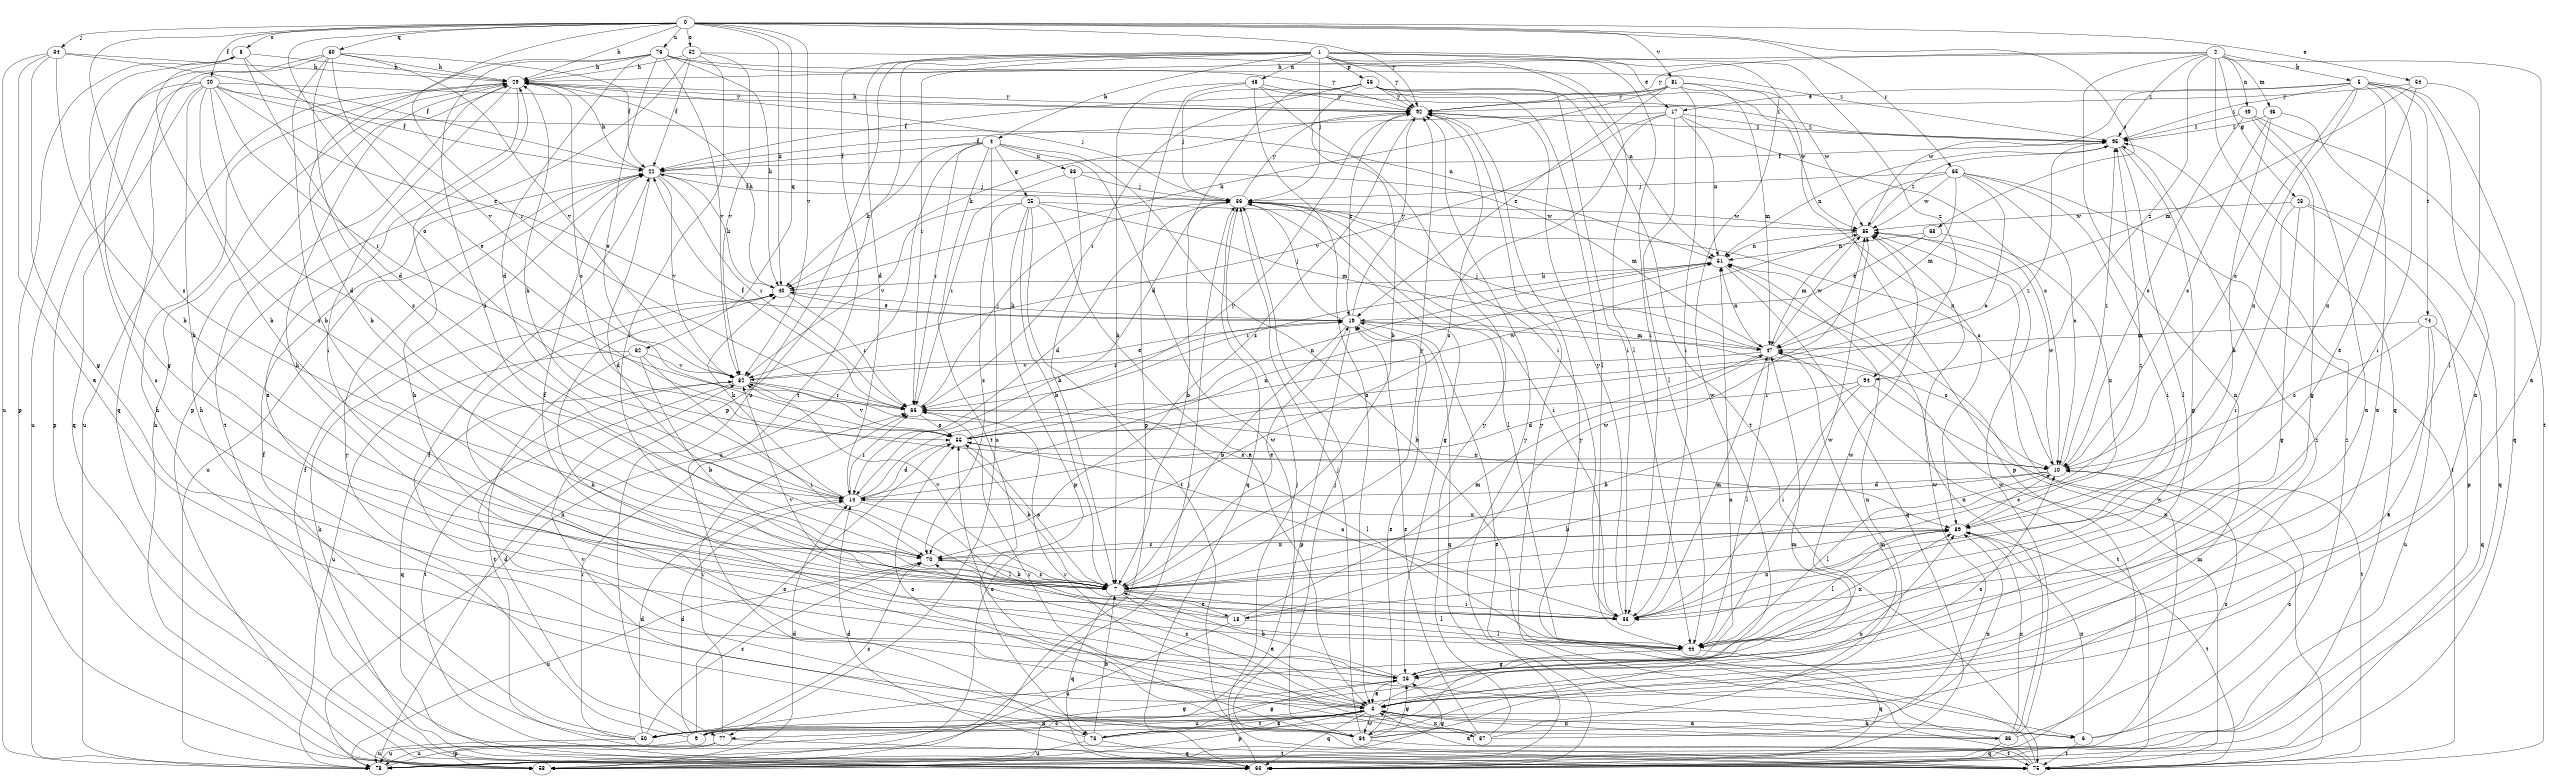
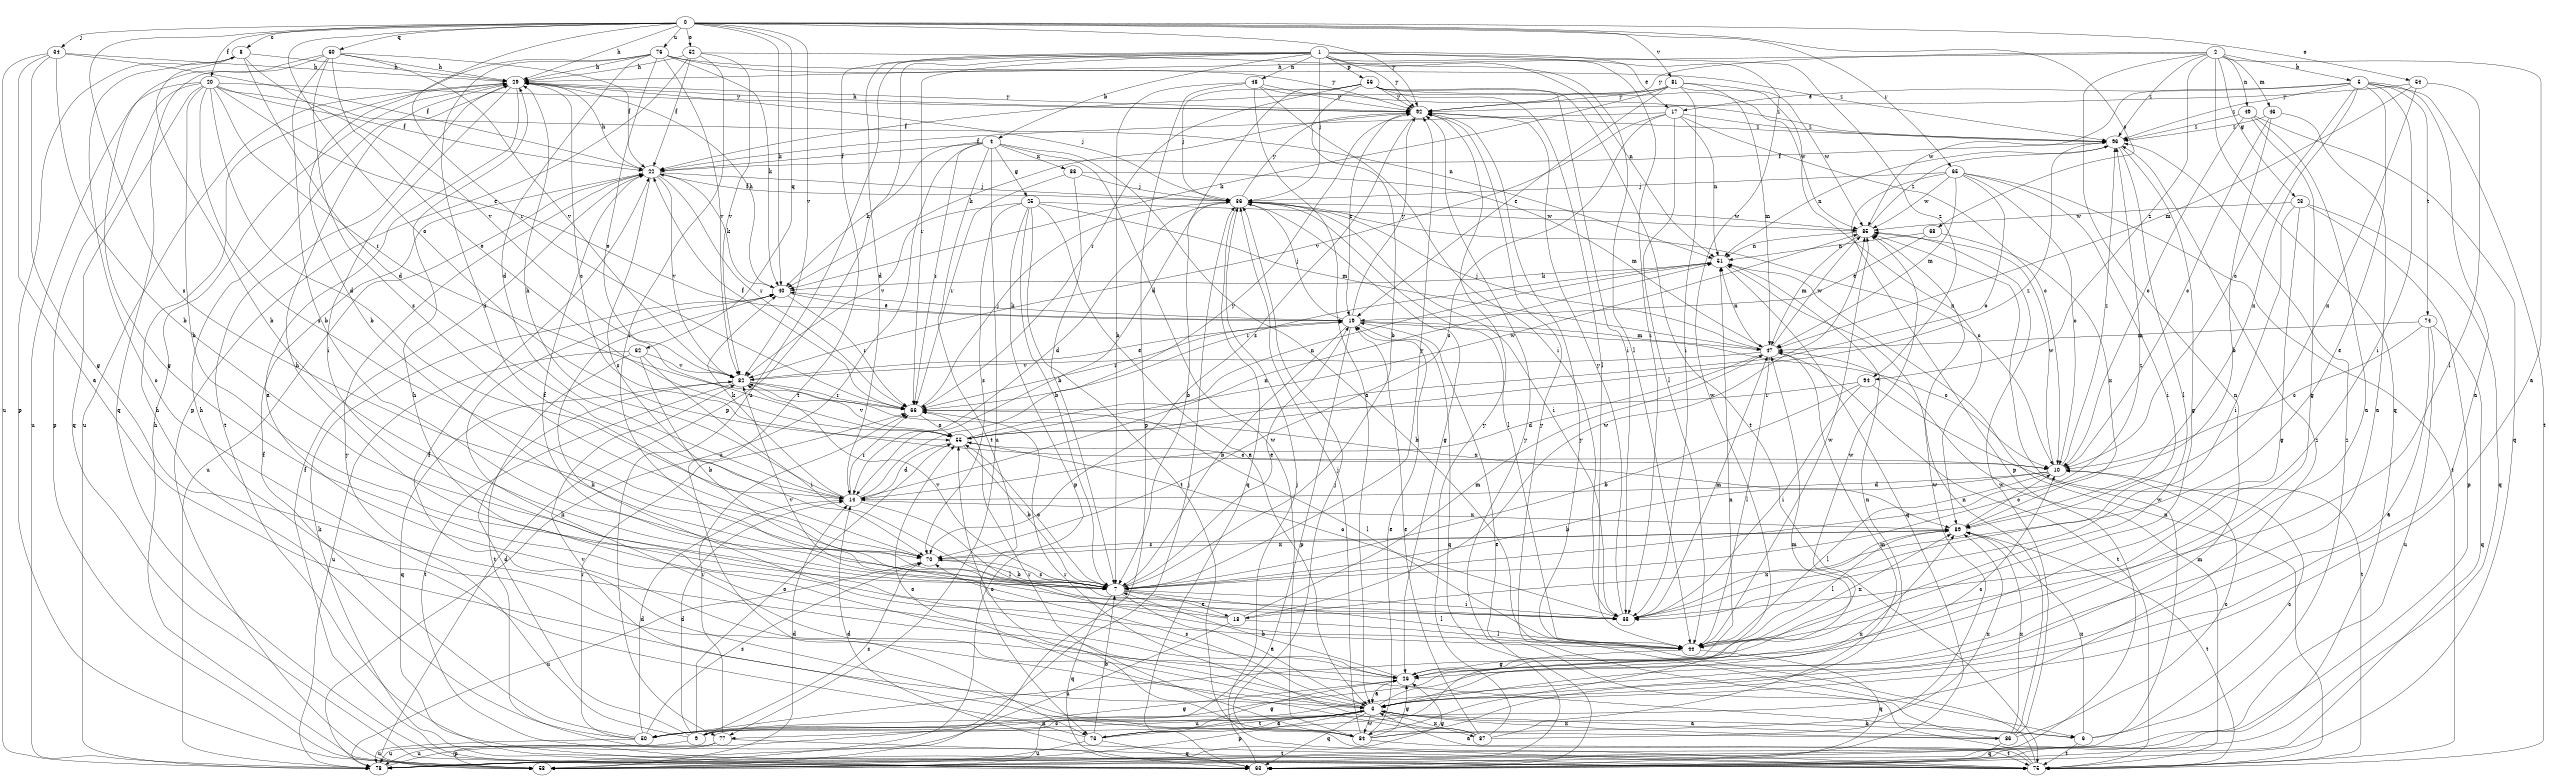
node "95": label "95" -> "96"
edge "22" -> "70": label "d" -> "s"
